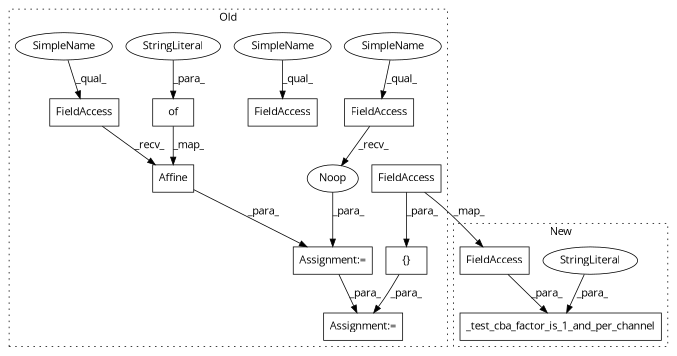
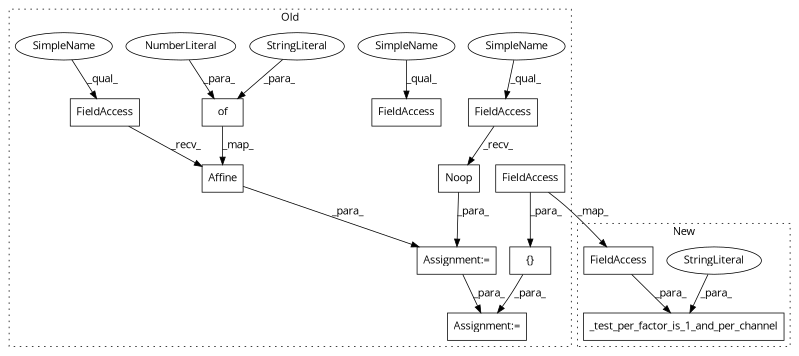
node "NumberLiteral": added
node "Noop": shape ellipse -> box
node "_test_cba_factor_is_1_and_per_channel": label "_test_cba_factor_is_1_and_per_channel" -> "_test_per_factor_is_1_and_per_channel"
